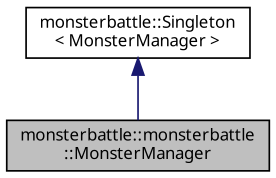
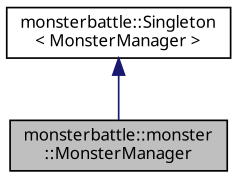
node "monsterbattle::monsterbattle ::MonsterManager": label "monsterbattle::monsterbattle ::MonsterManager" -> "monsterbattle::monster ::MonsterManager"
